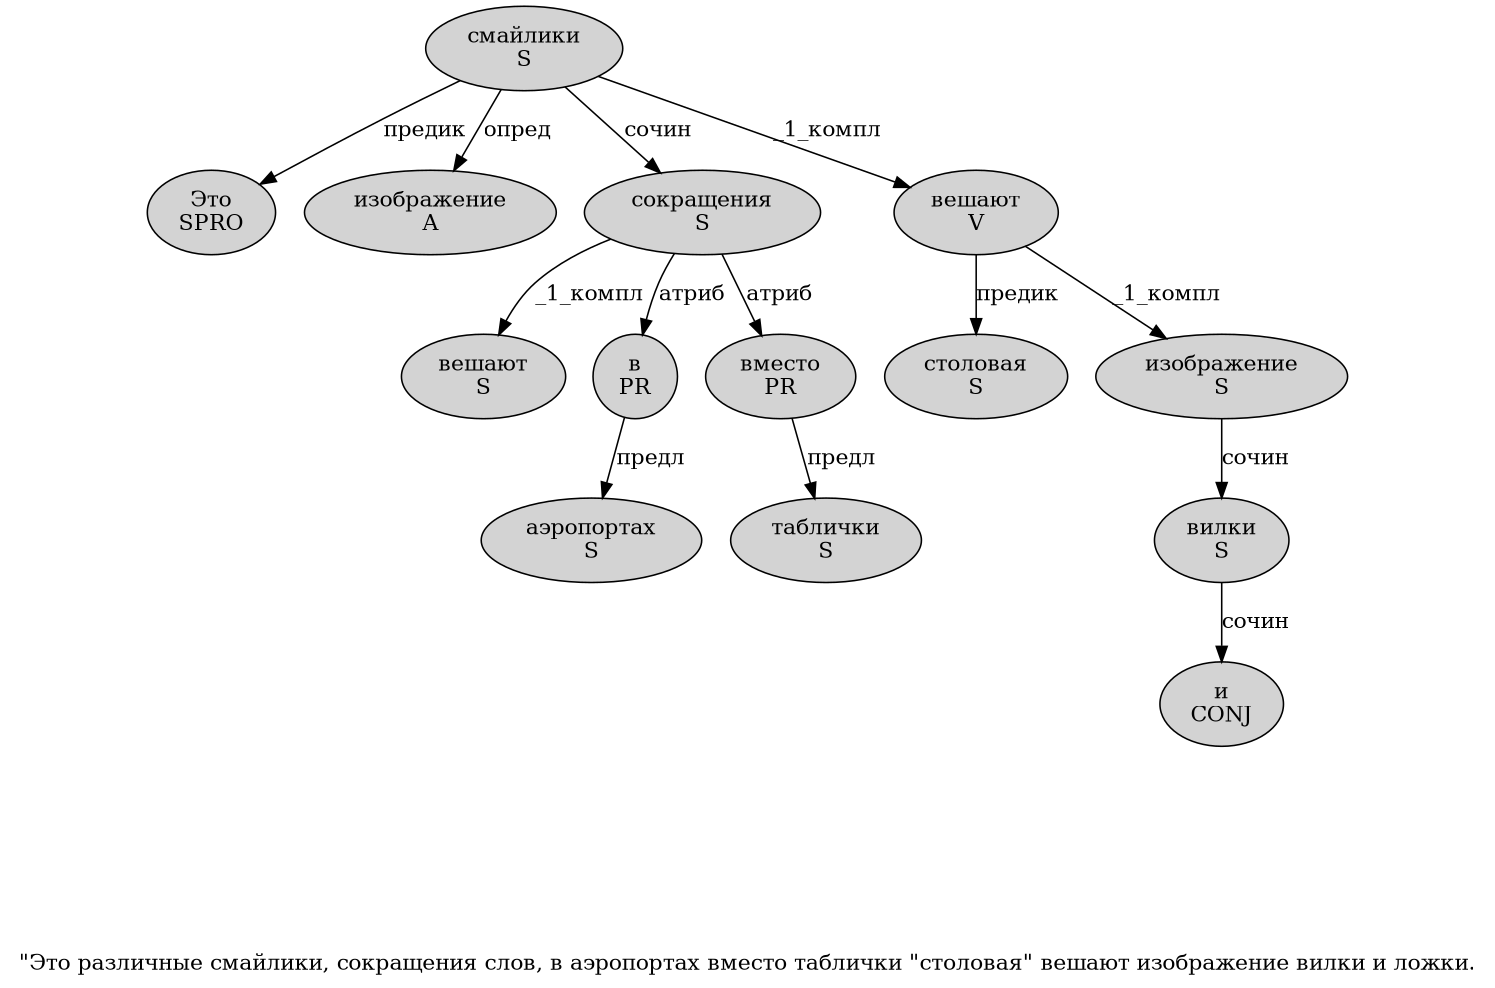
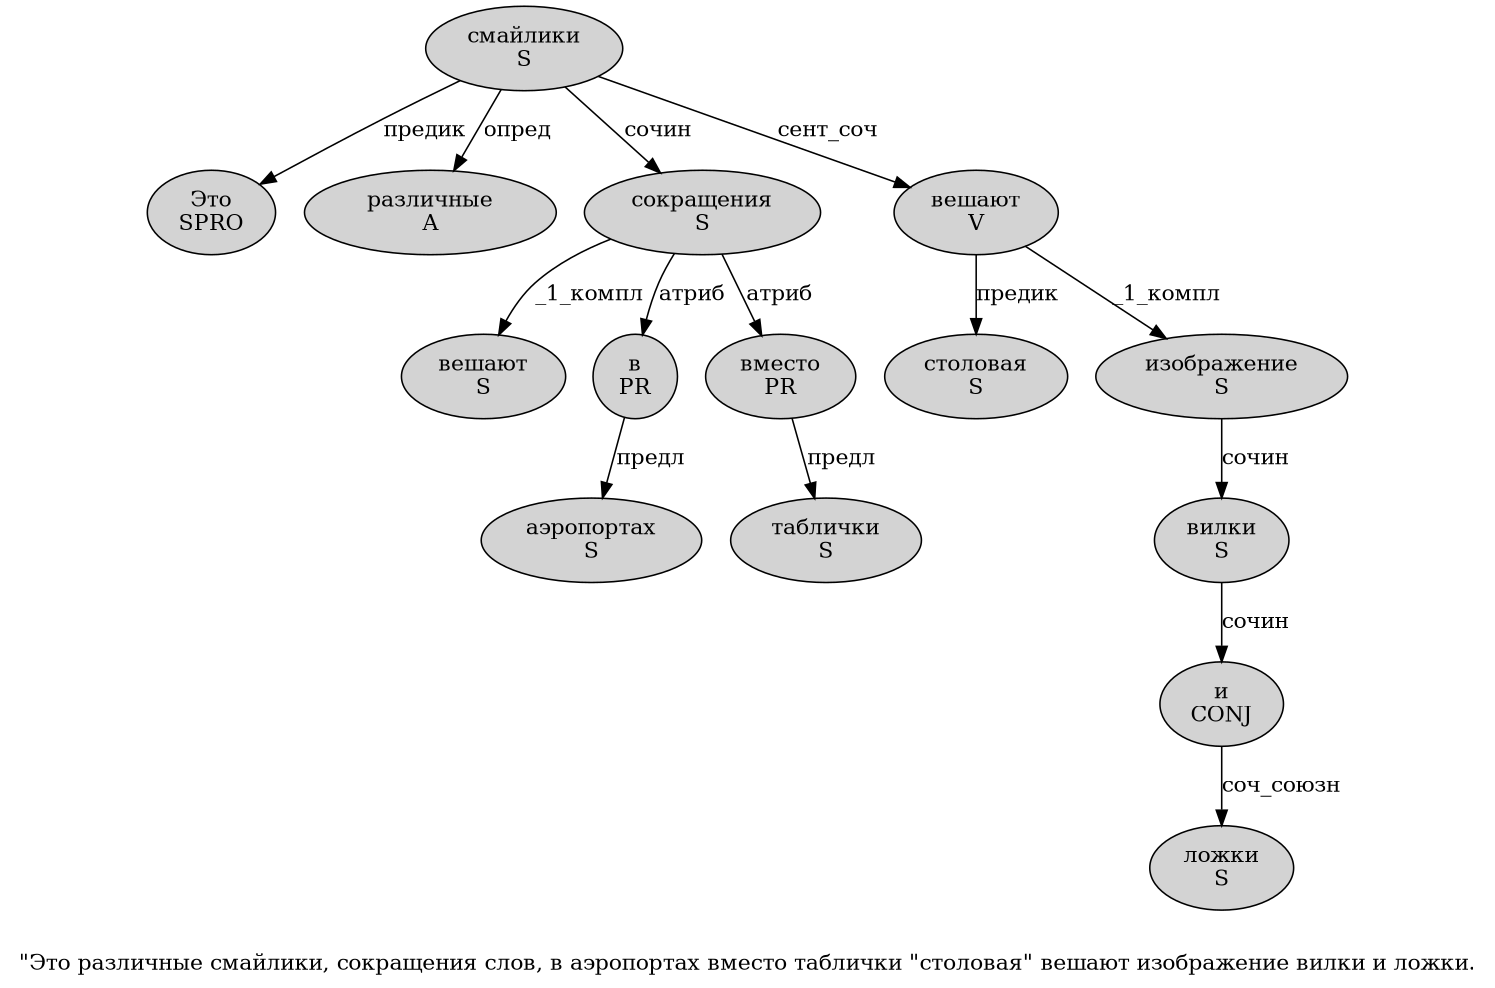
edge "смайлики S" -> "вешают V": label "_1_компл" -> "сент_соч"
node "изображение A": label "изображение A" -> "различные A"
node "ложки S": added
